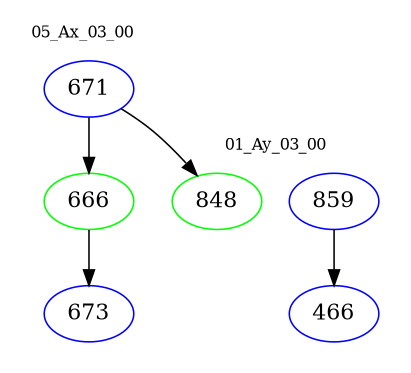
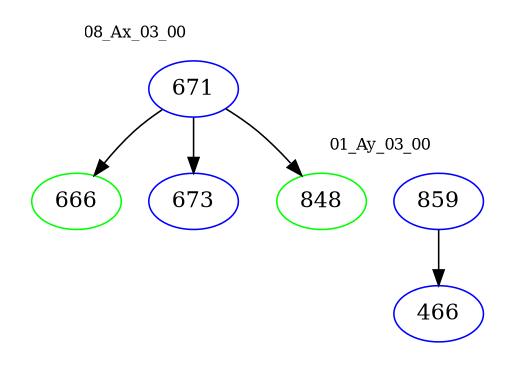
cluster "05_Ax_03_00": label "05_Ax_03_00" -> "08_Ax_03_00"
edge "666" -> "673": now "671" -> "673"
